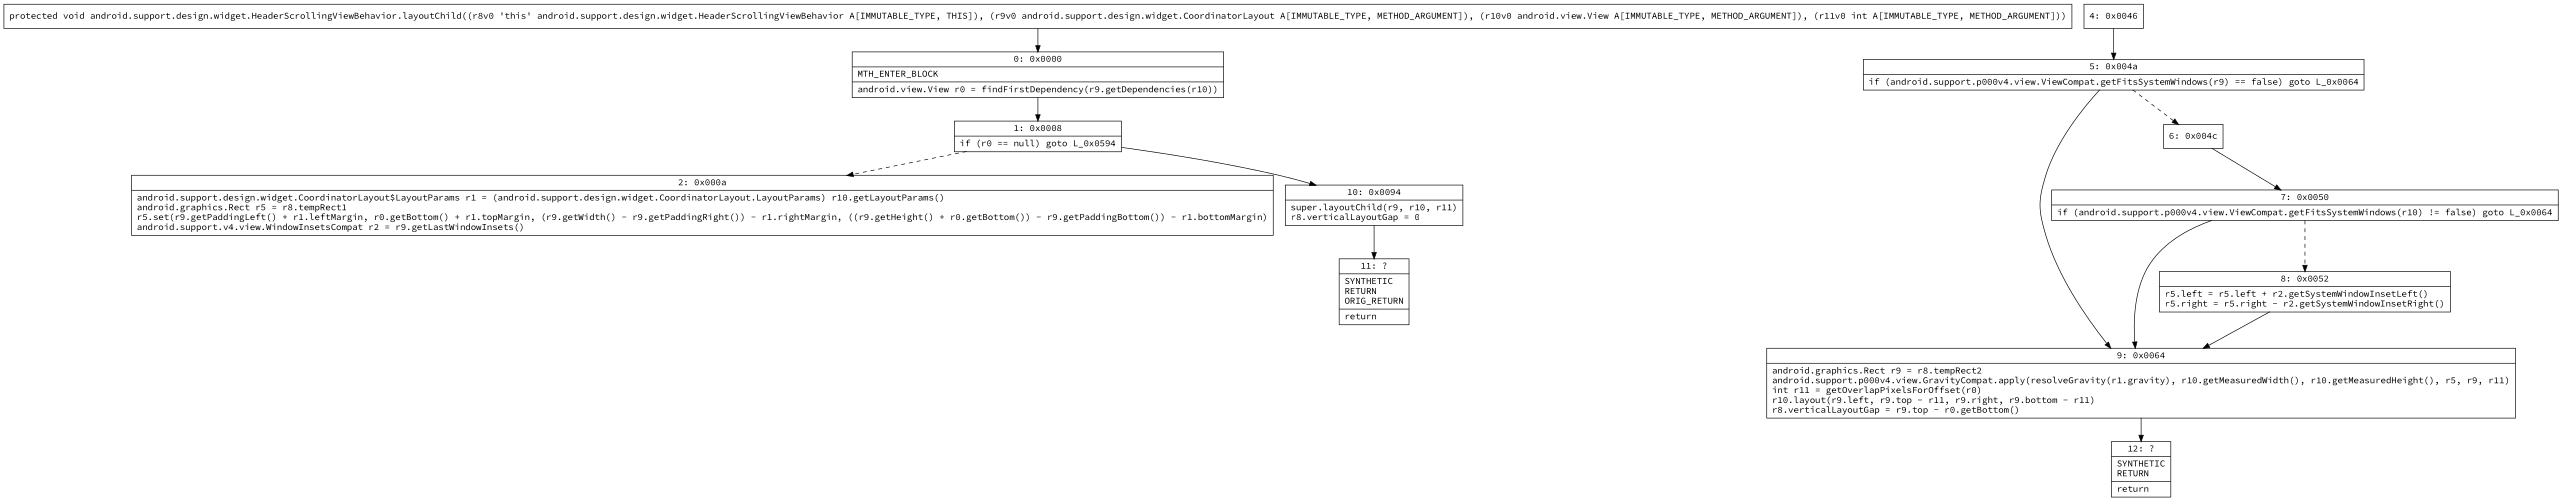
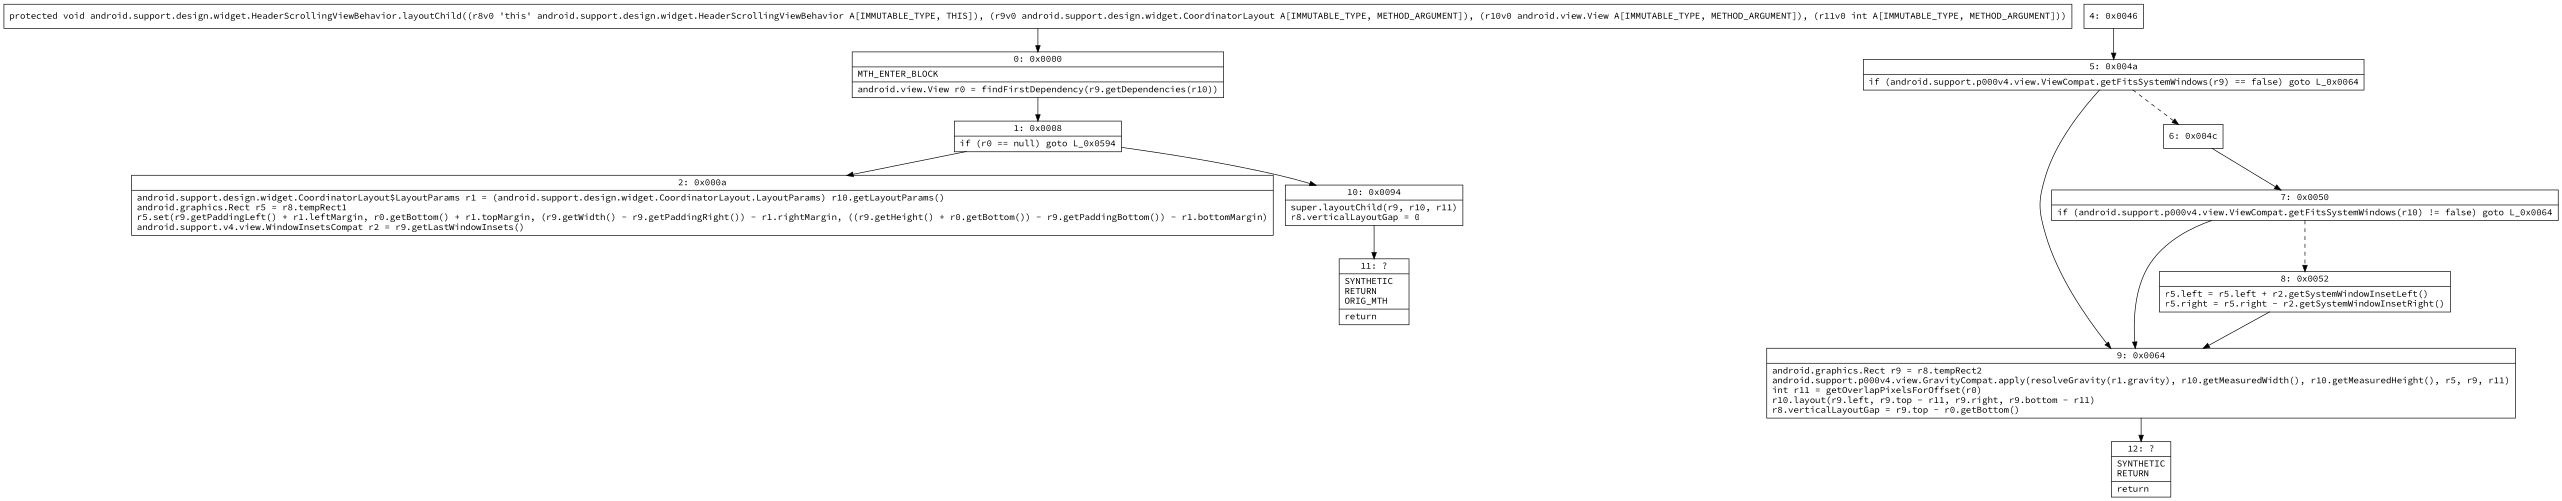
edge "1: 0x0008" -> "2: 0x000a": style dashed -> solid
node "11: ?": text "ORIG_RETURN" -> "ORIG_MTH"
